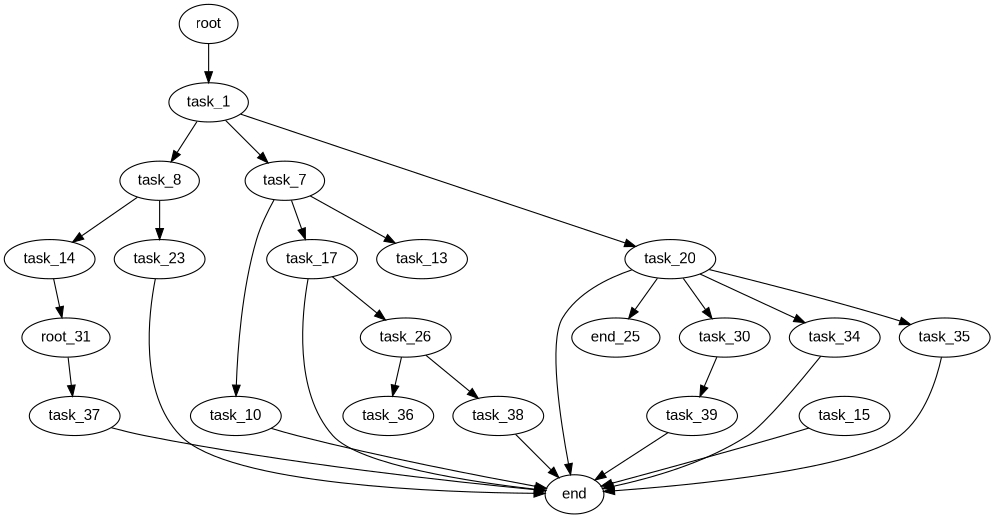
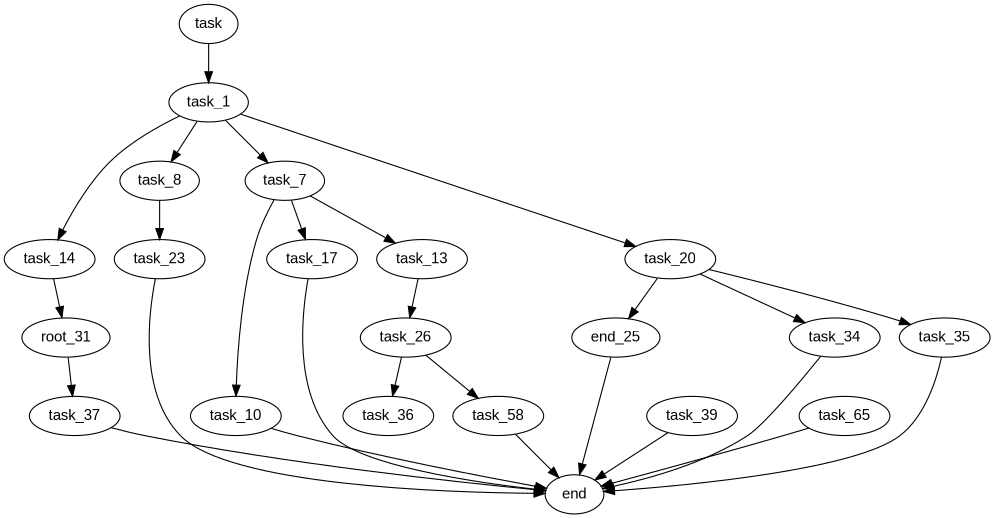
node "root": label "root" -> "task"
edge "task_8" -> "task_14": now "task_1" -> "task_14"
edge "task_17" -> "task_26": now "task_13" -> "task_26"
node "task_30": removed
edge "task_20" -> "end": now "end_25" -> "end"
node "task_38": label "task_38" -> "task_58"
node "task_15": label "task_15" -> "task_65"
